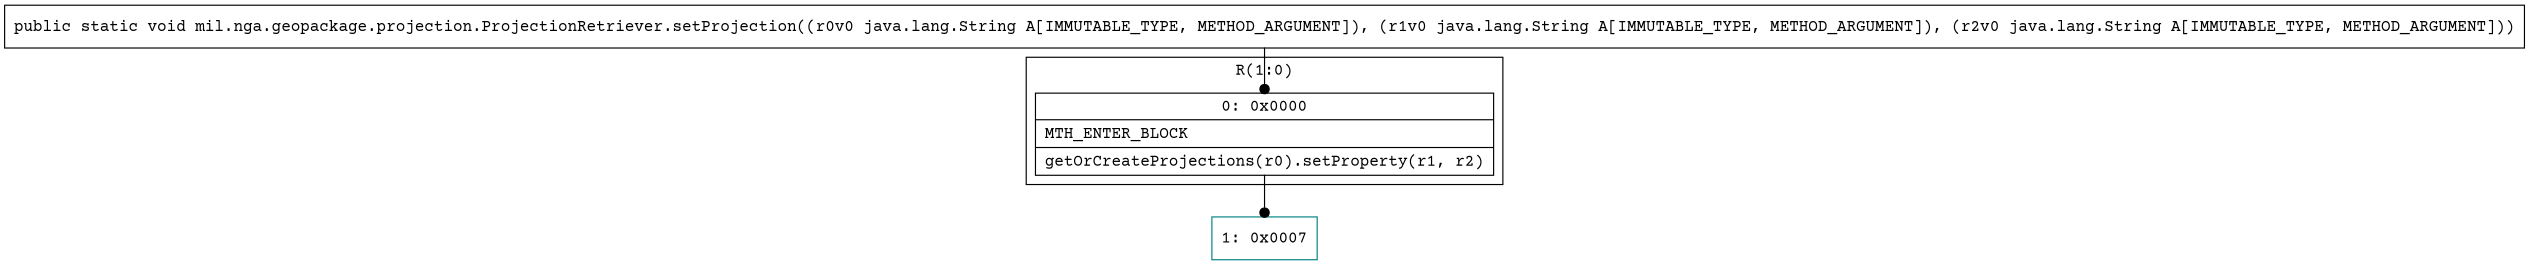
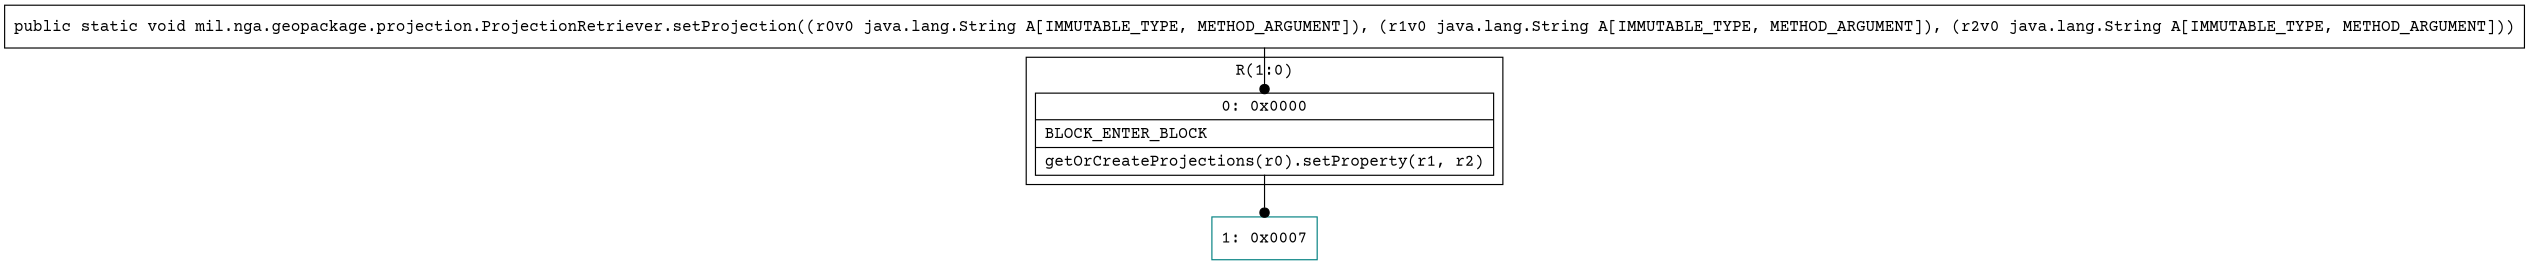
node "0: 0x0000": text "MTH_ENTER_BLOCK" -> "BLOCK_ENTER_BLOCK"
